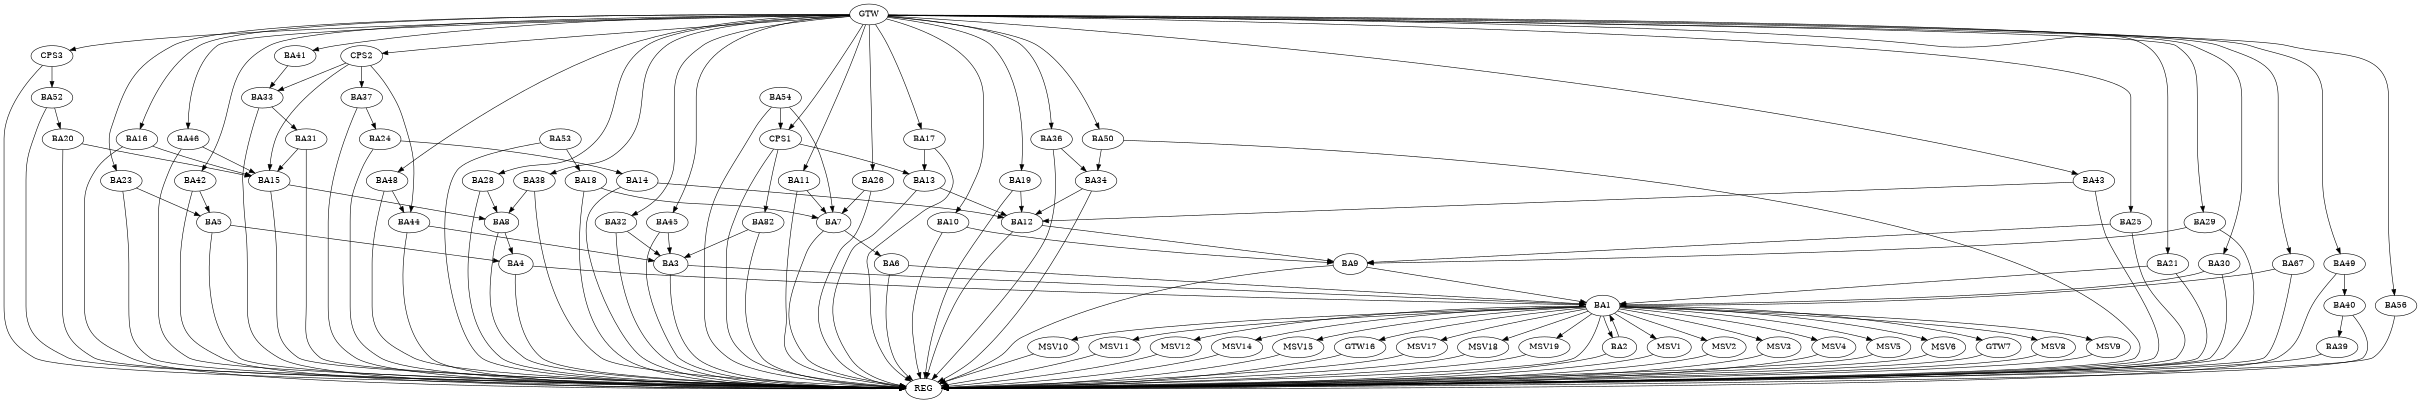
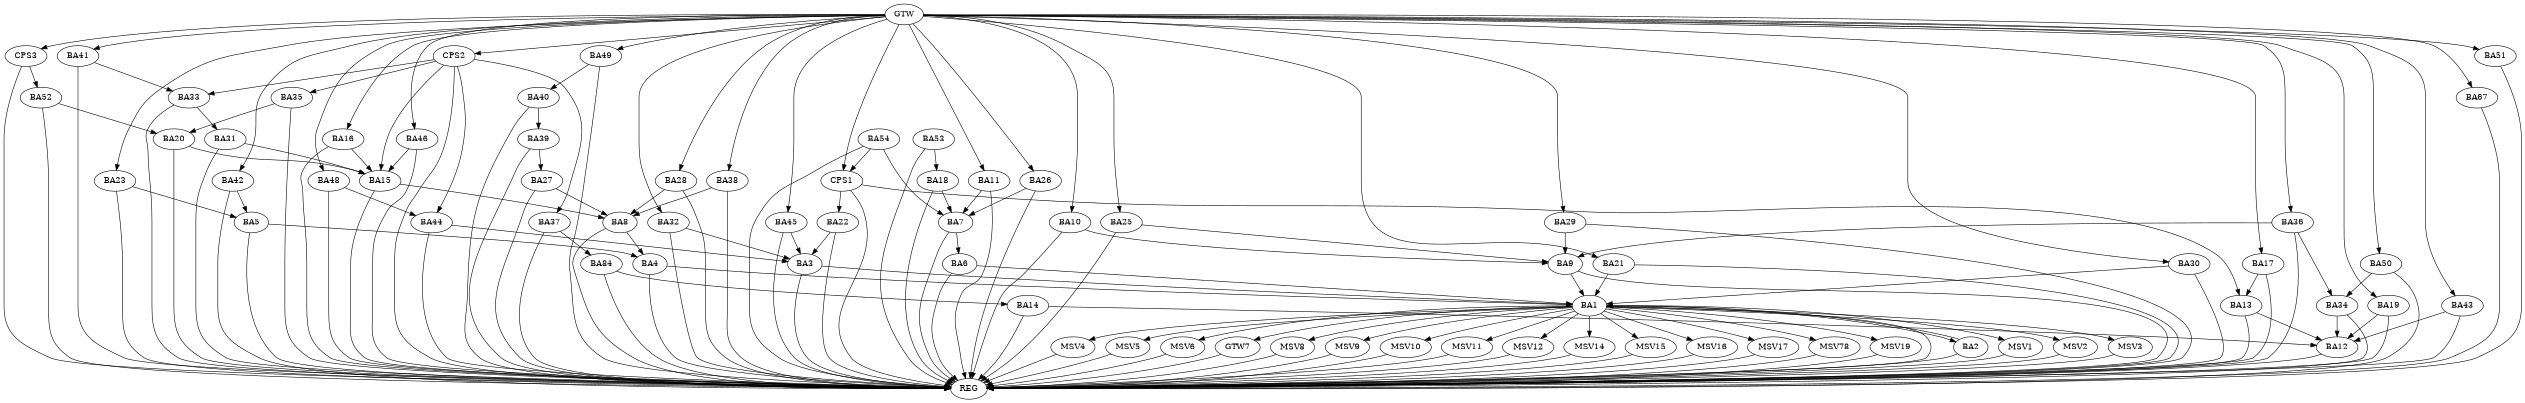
node "BA35": added
node "BA24": label "BA24" -> "BA84"
node "BA27": added
node "BA82": label "BA82" -> "BA22"
edge "BA12" -> "BA9": now "BA36" -> "BA9"
edge "BA67" -> "BA1": removed
node "BA56": label "BA56" -> "BA51"
node "GTW16": label "GTW16" -> "MSV16"
node "MSV18": label "MSV18" -> "MSV78"
edge "BA41" -> "REG": added
edge "CPS2" -> "REG": added
